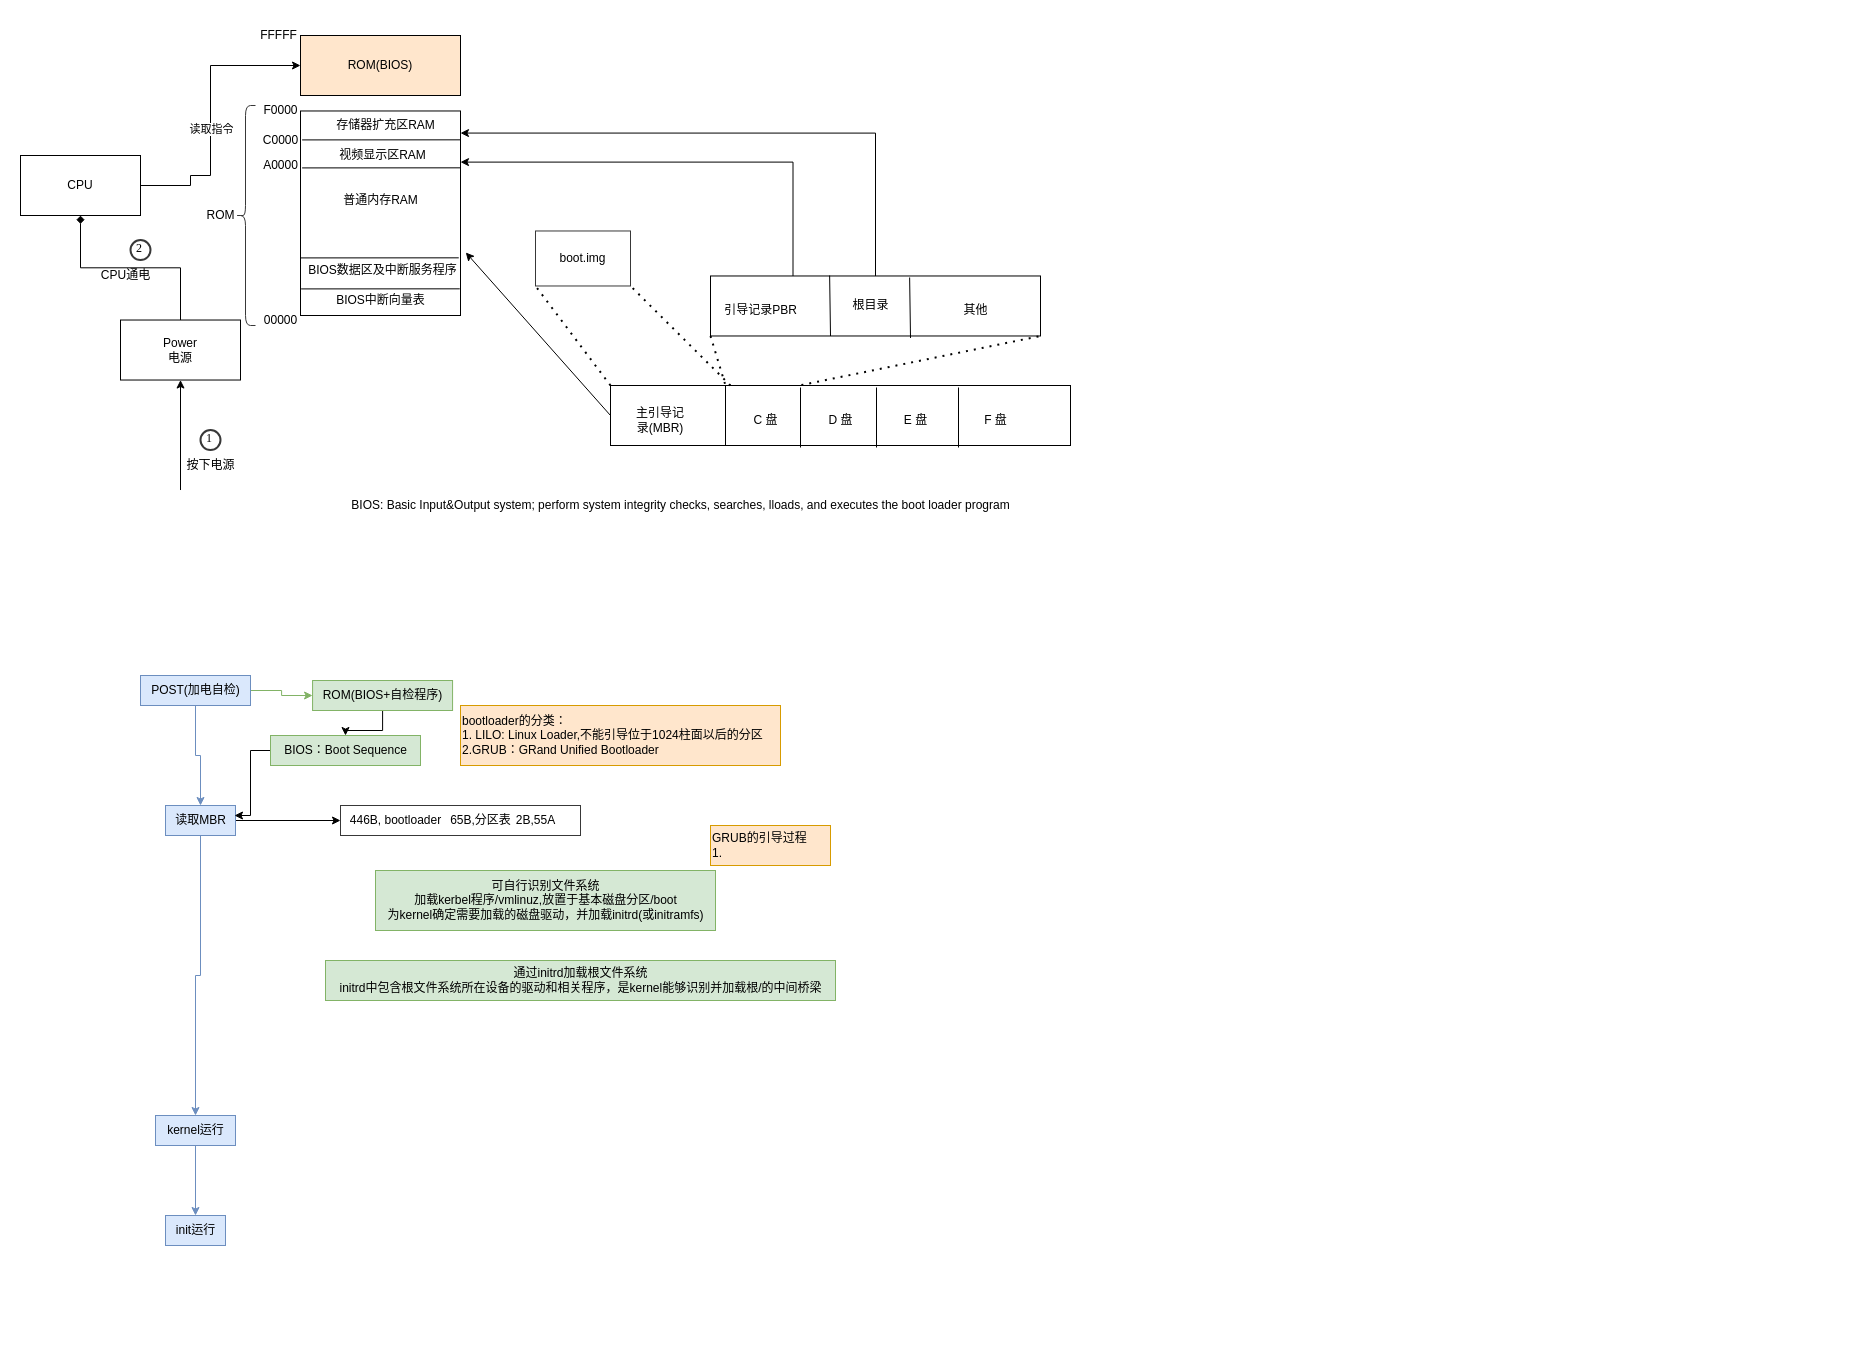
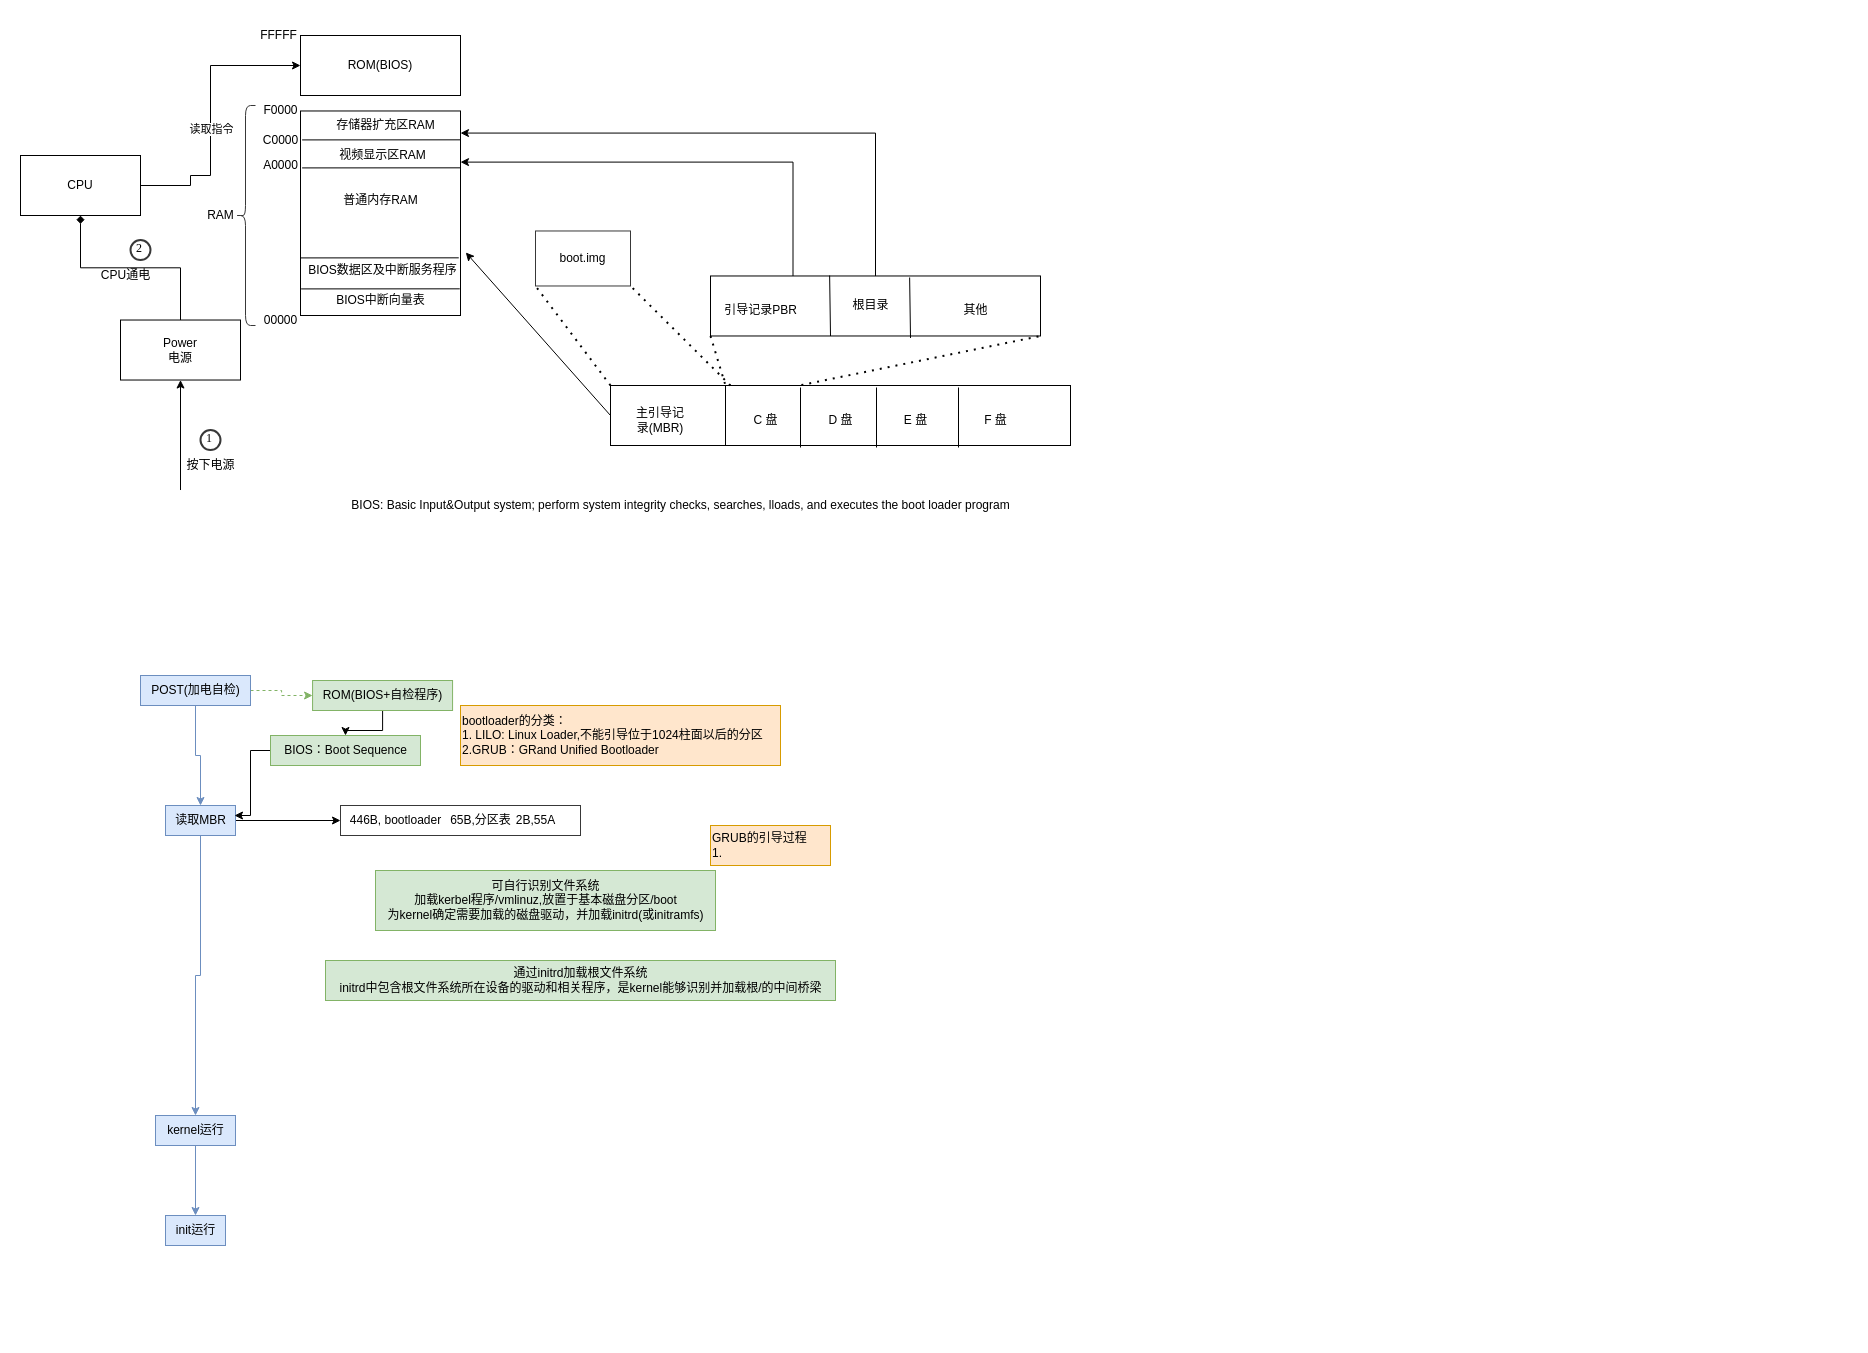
node "ROM(BIOS)": fillcolor #ffe6cc -> #ffffff
node "ROM": label "ROM" -> "RAM"
edge "POST(加电自检)" -> "ROM(BIOS+自检程序)": style solid -> dashed
